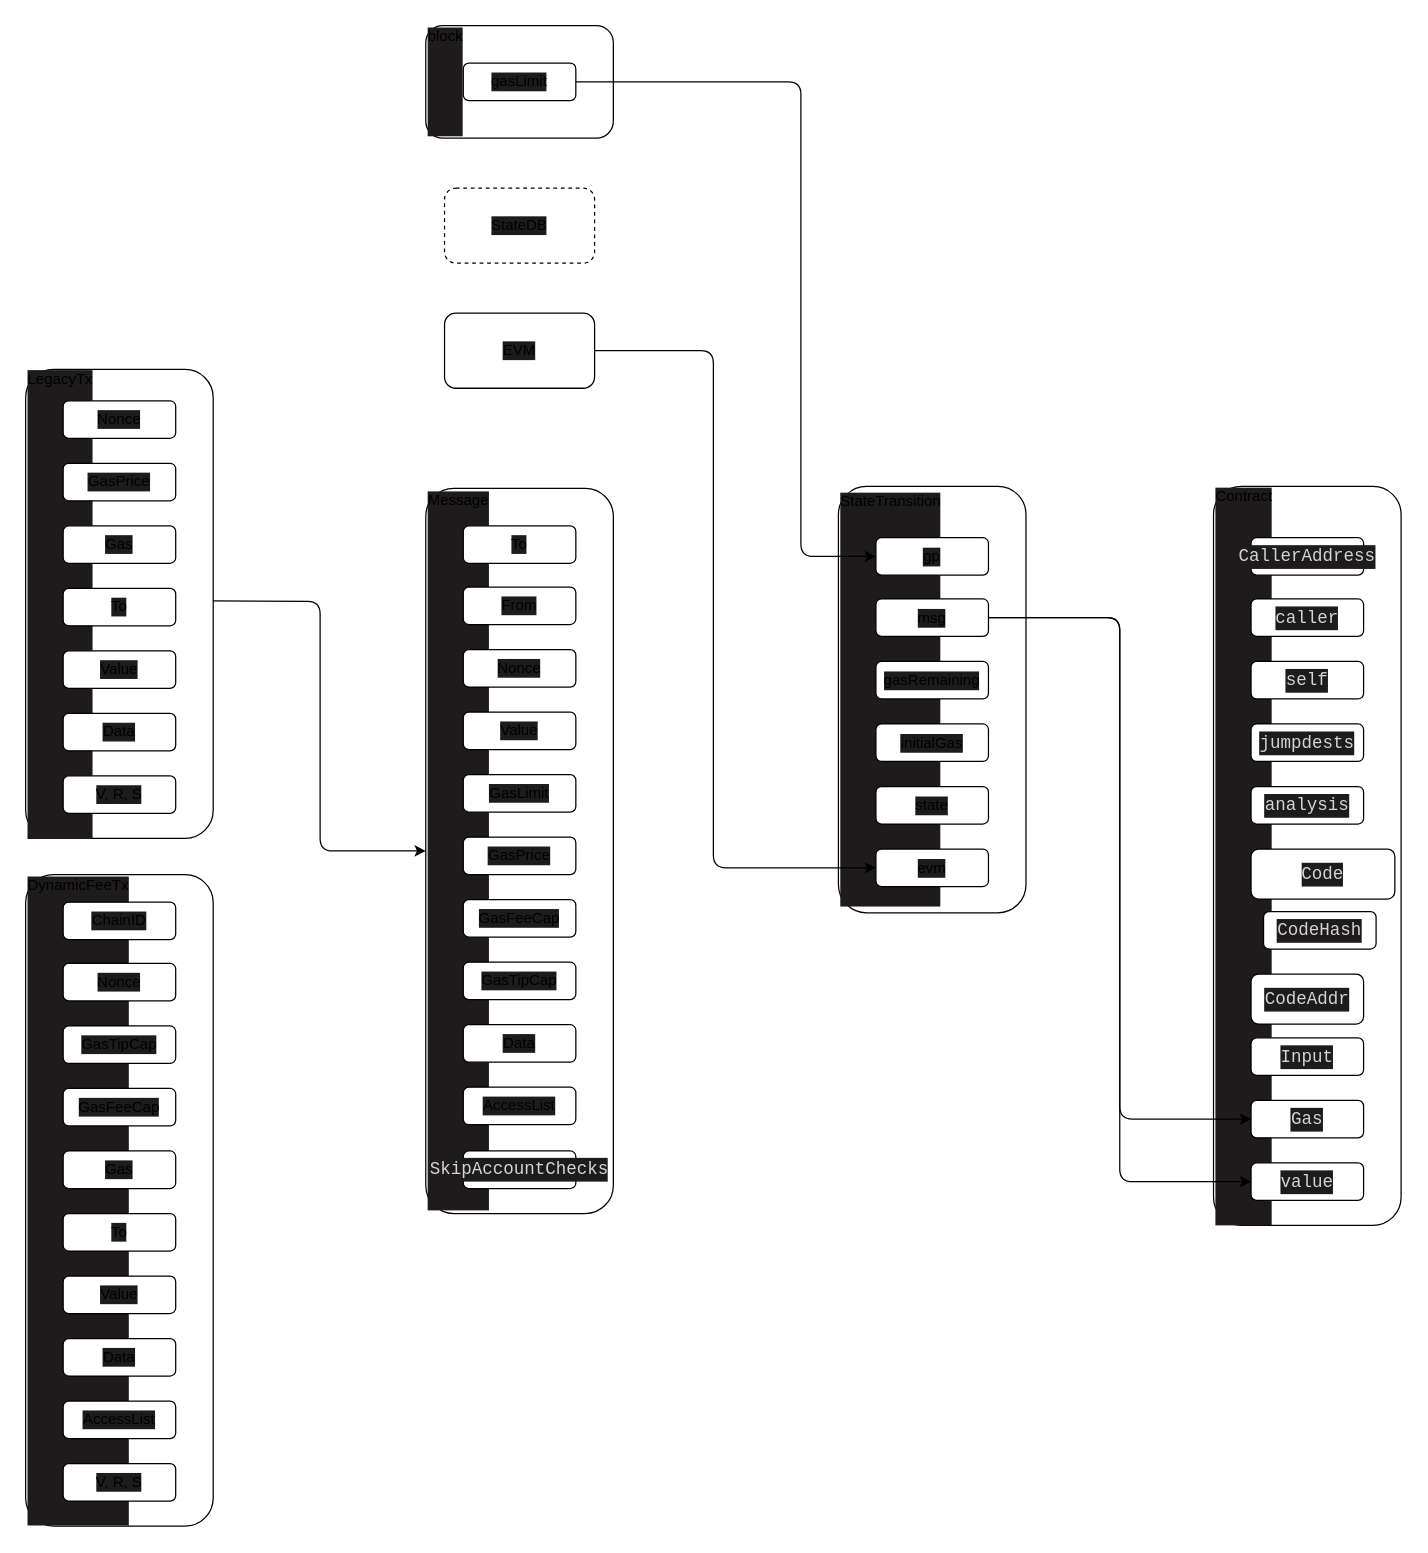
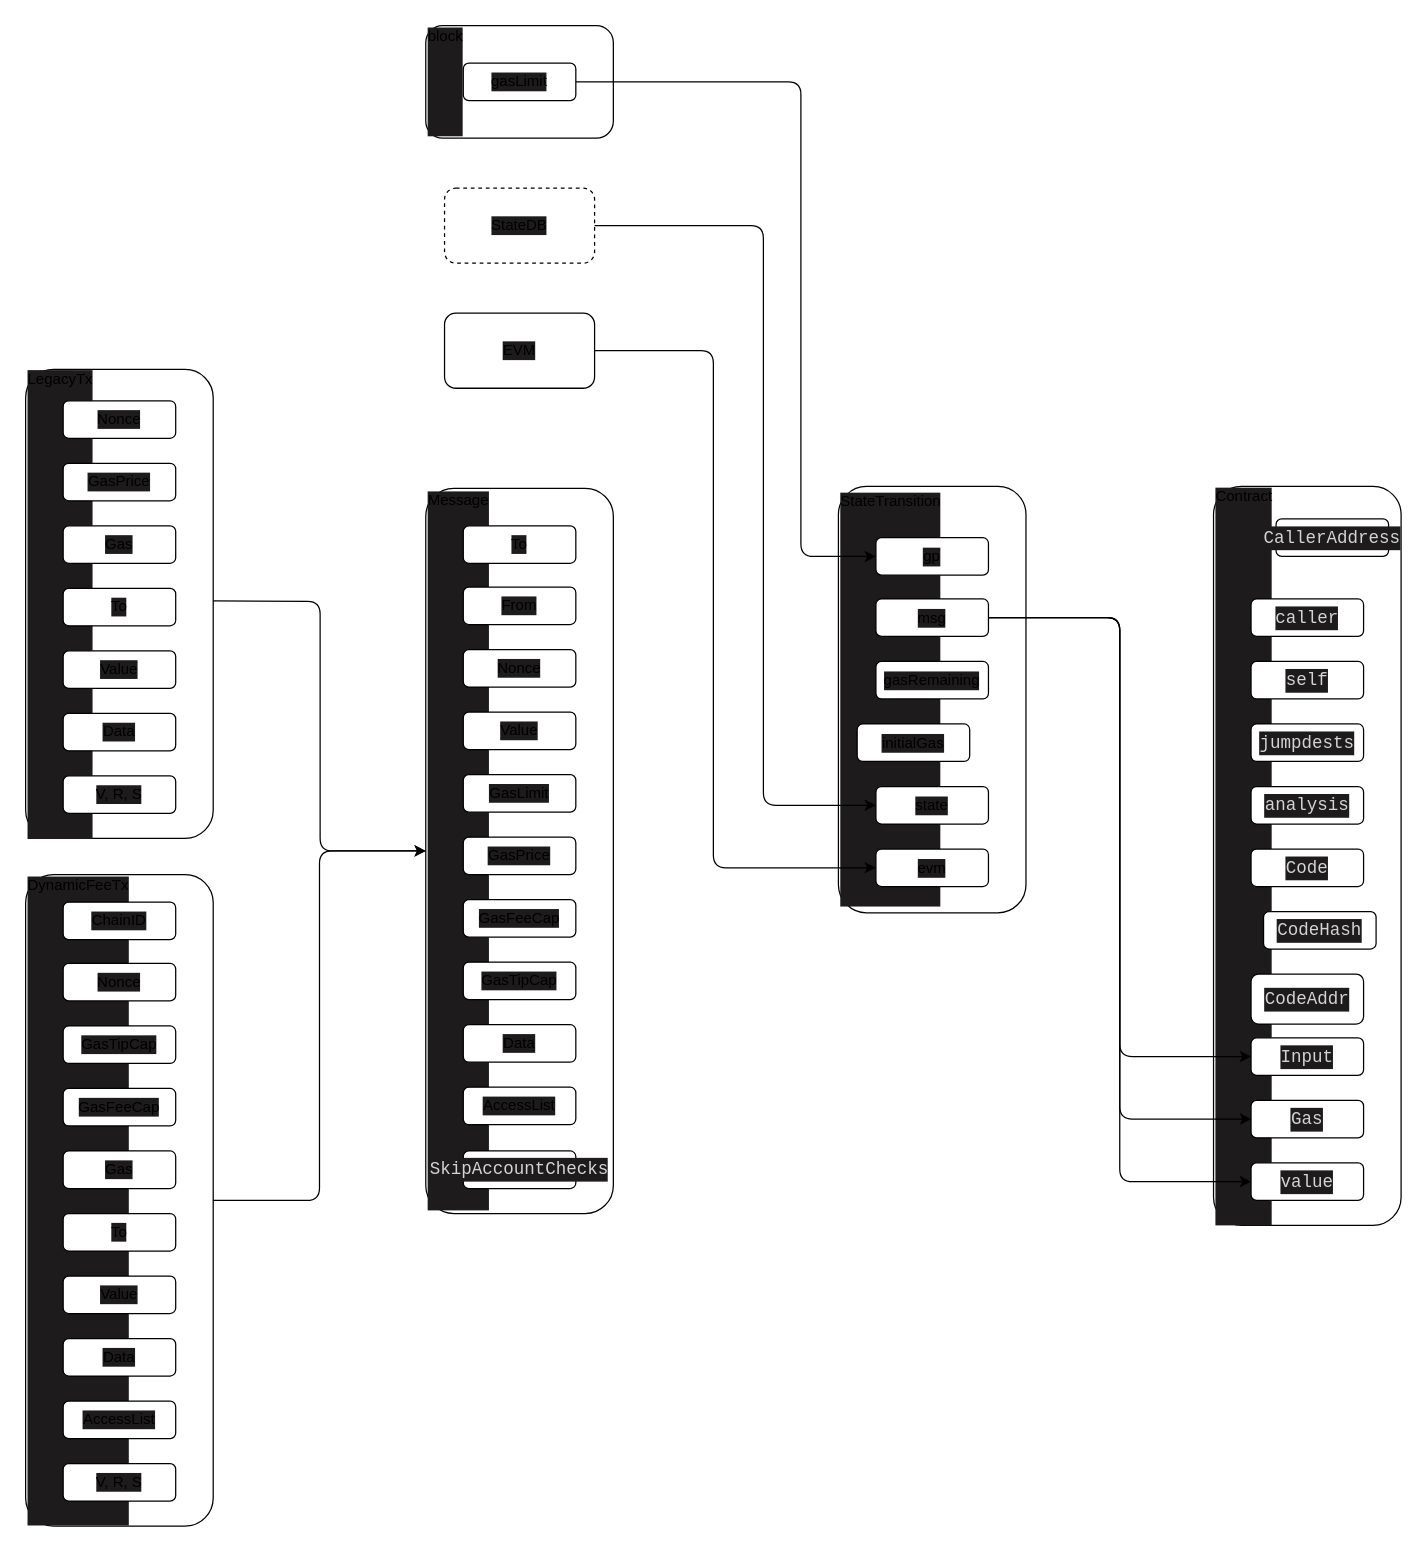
edge "StateDB" -> "state": added
node "CallerAddress": moved (1307, 556) -> (1332, 538)
node "initialGas": moved (932, 743) -> (913, 743)
node "Code": size 144x50 -> 113x38
edge "msg" -> "Input": added
edge "DynamicFeeTx" -> "Message": added
